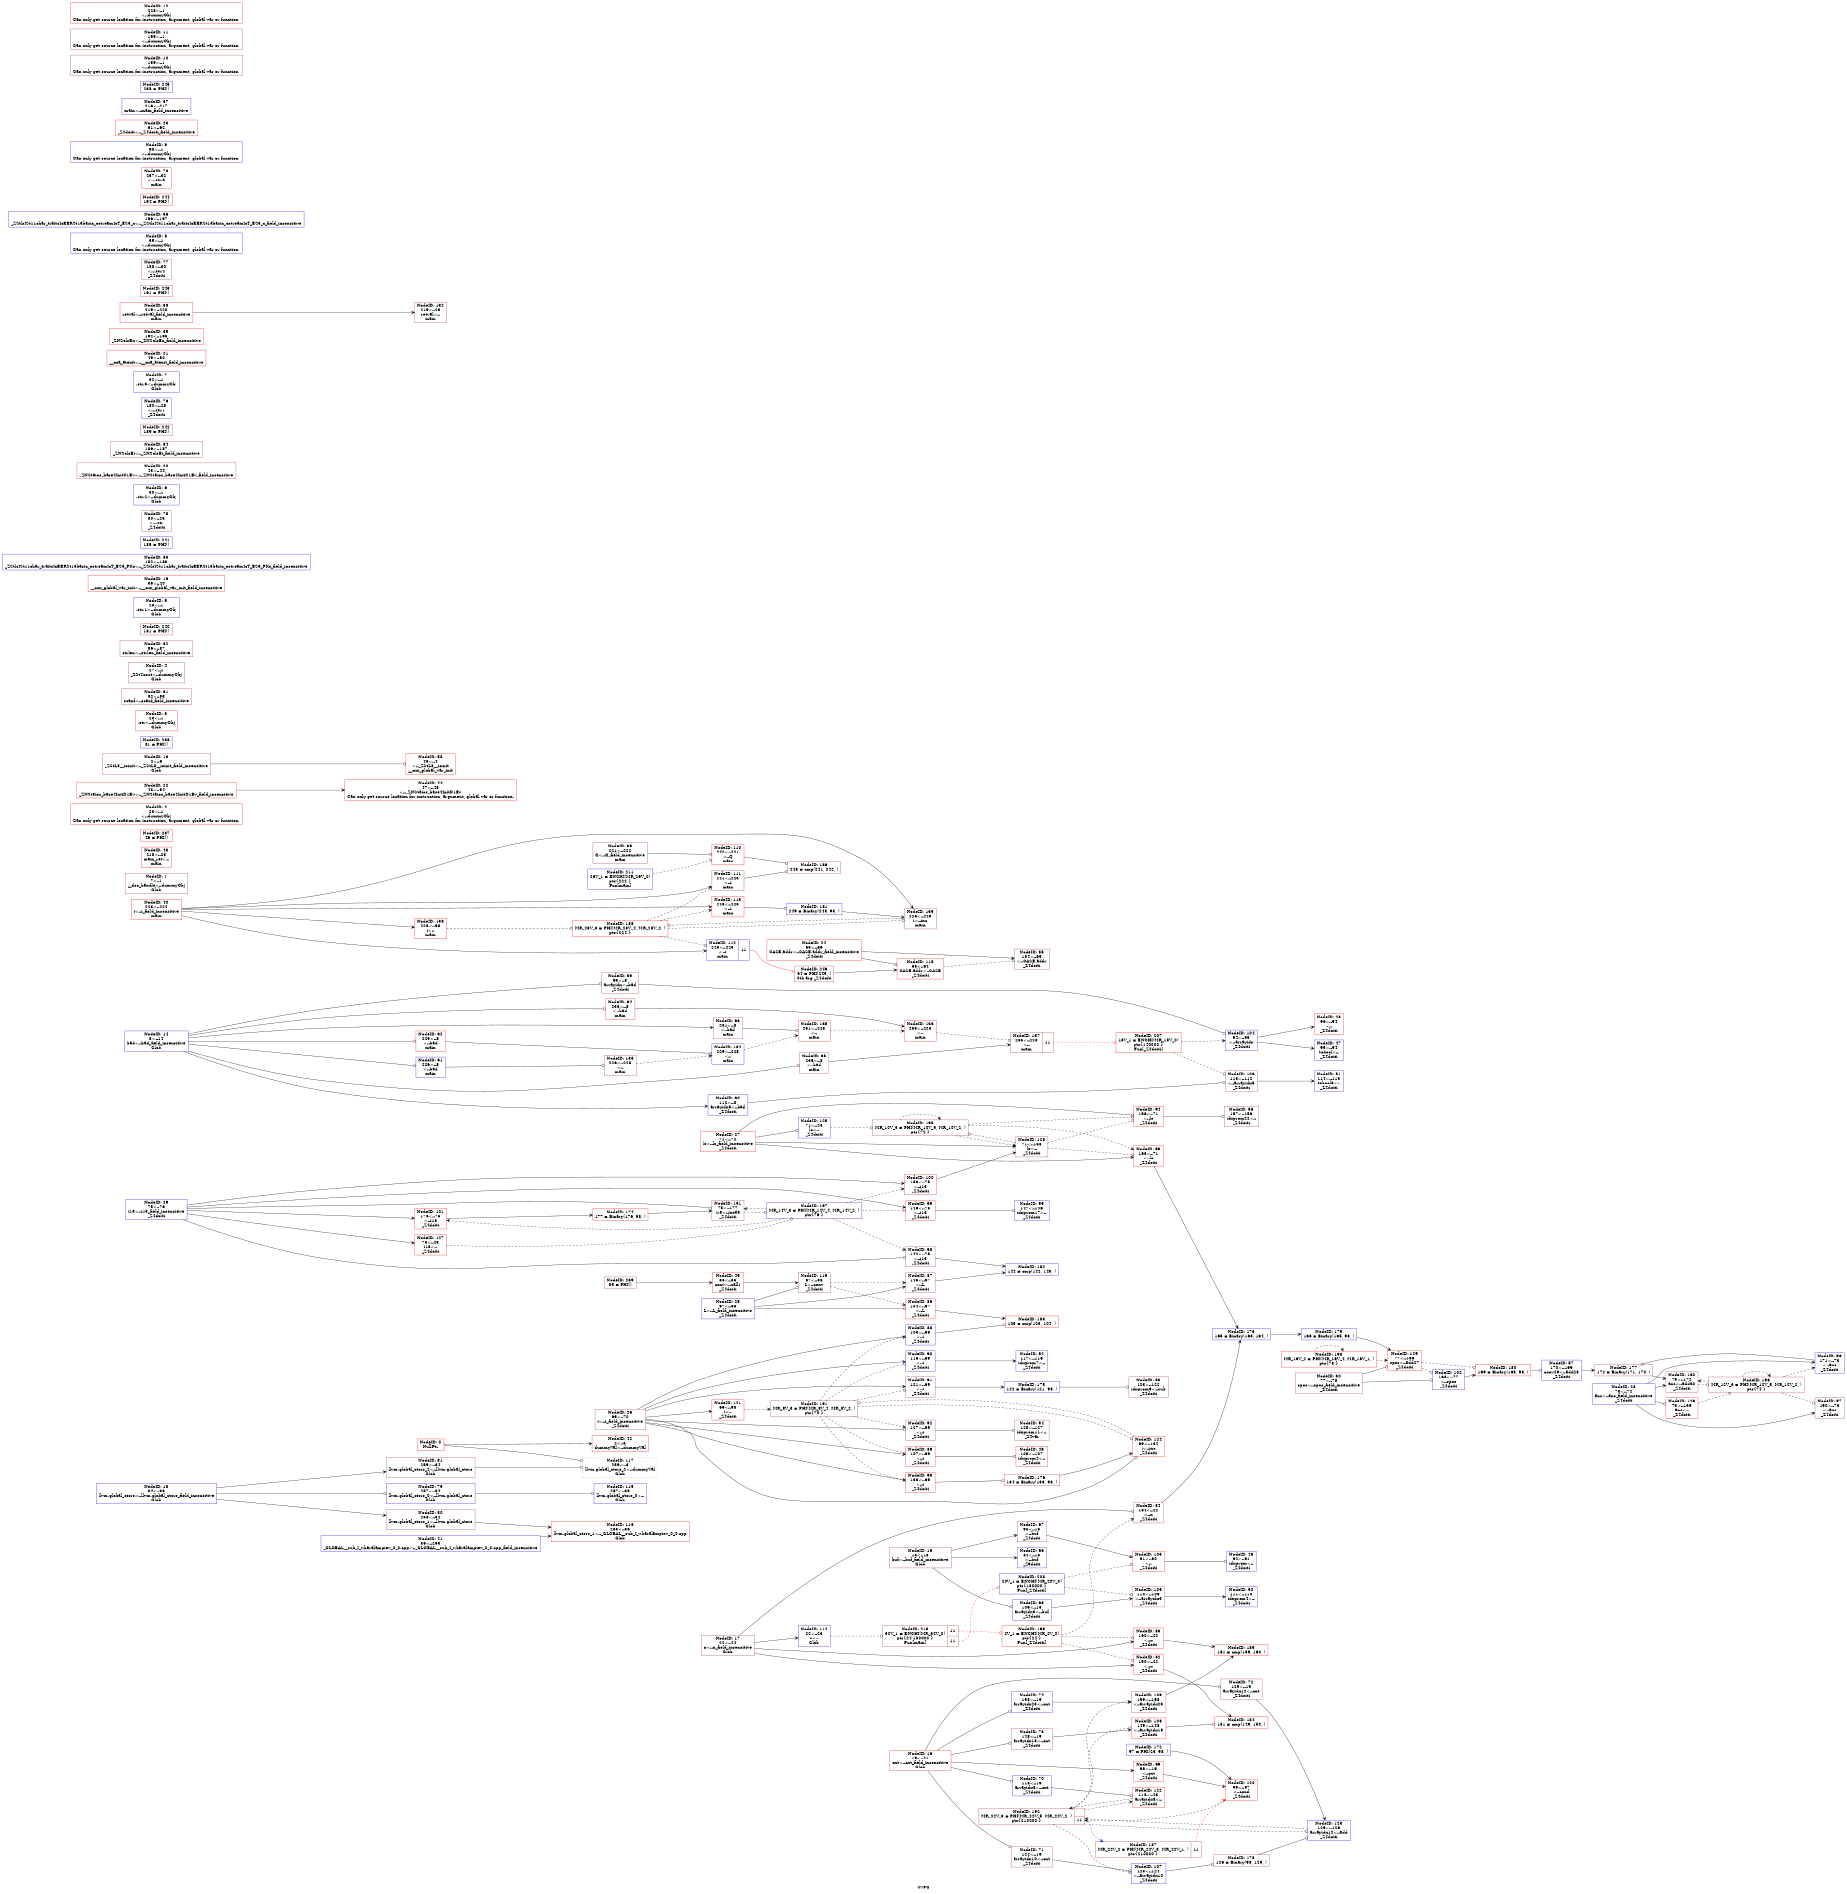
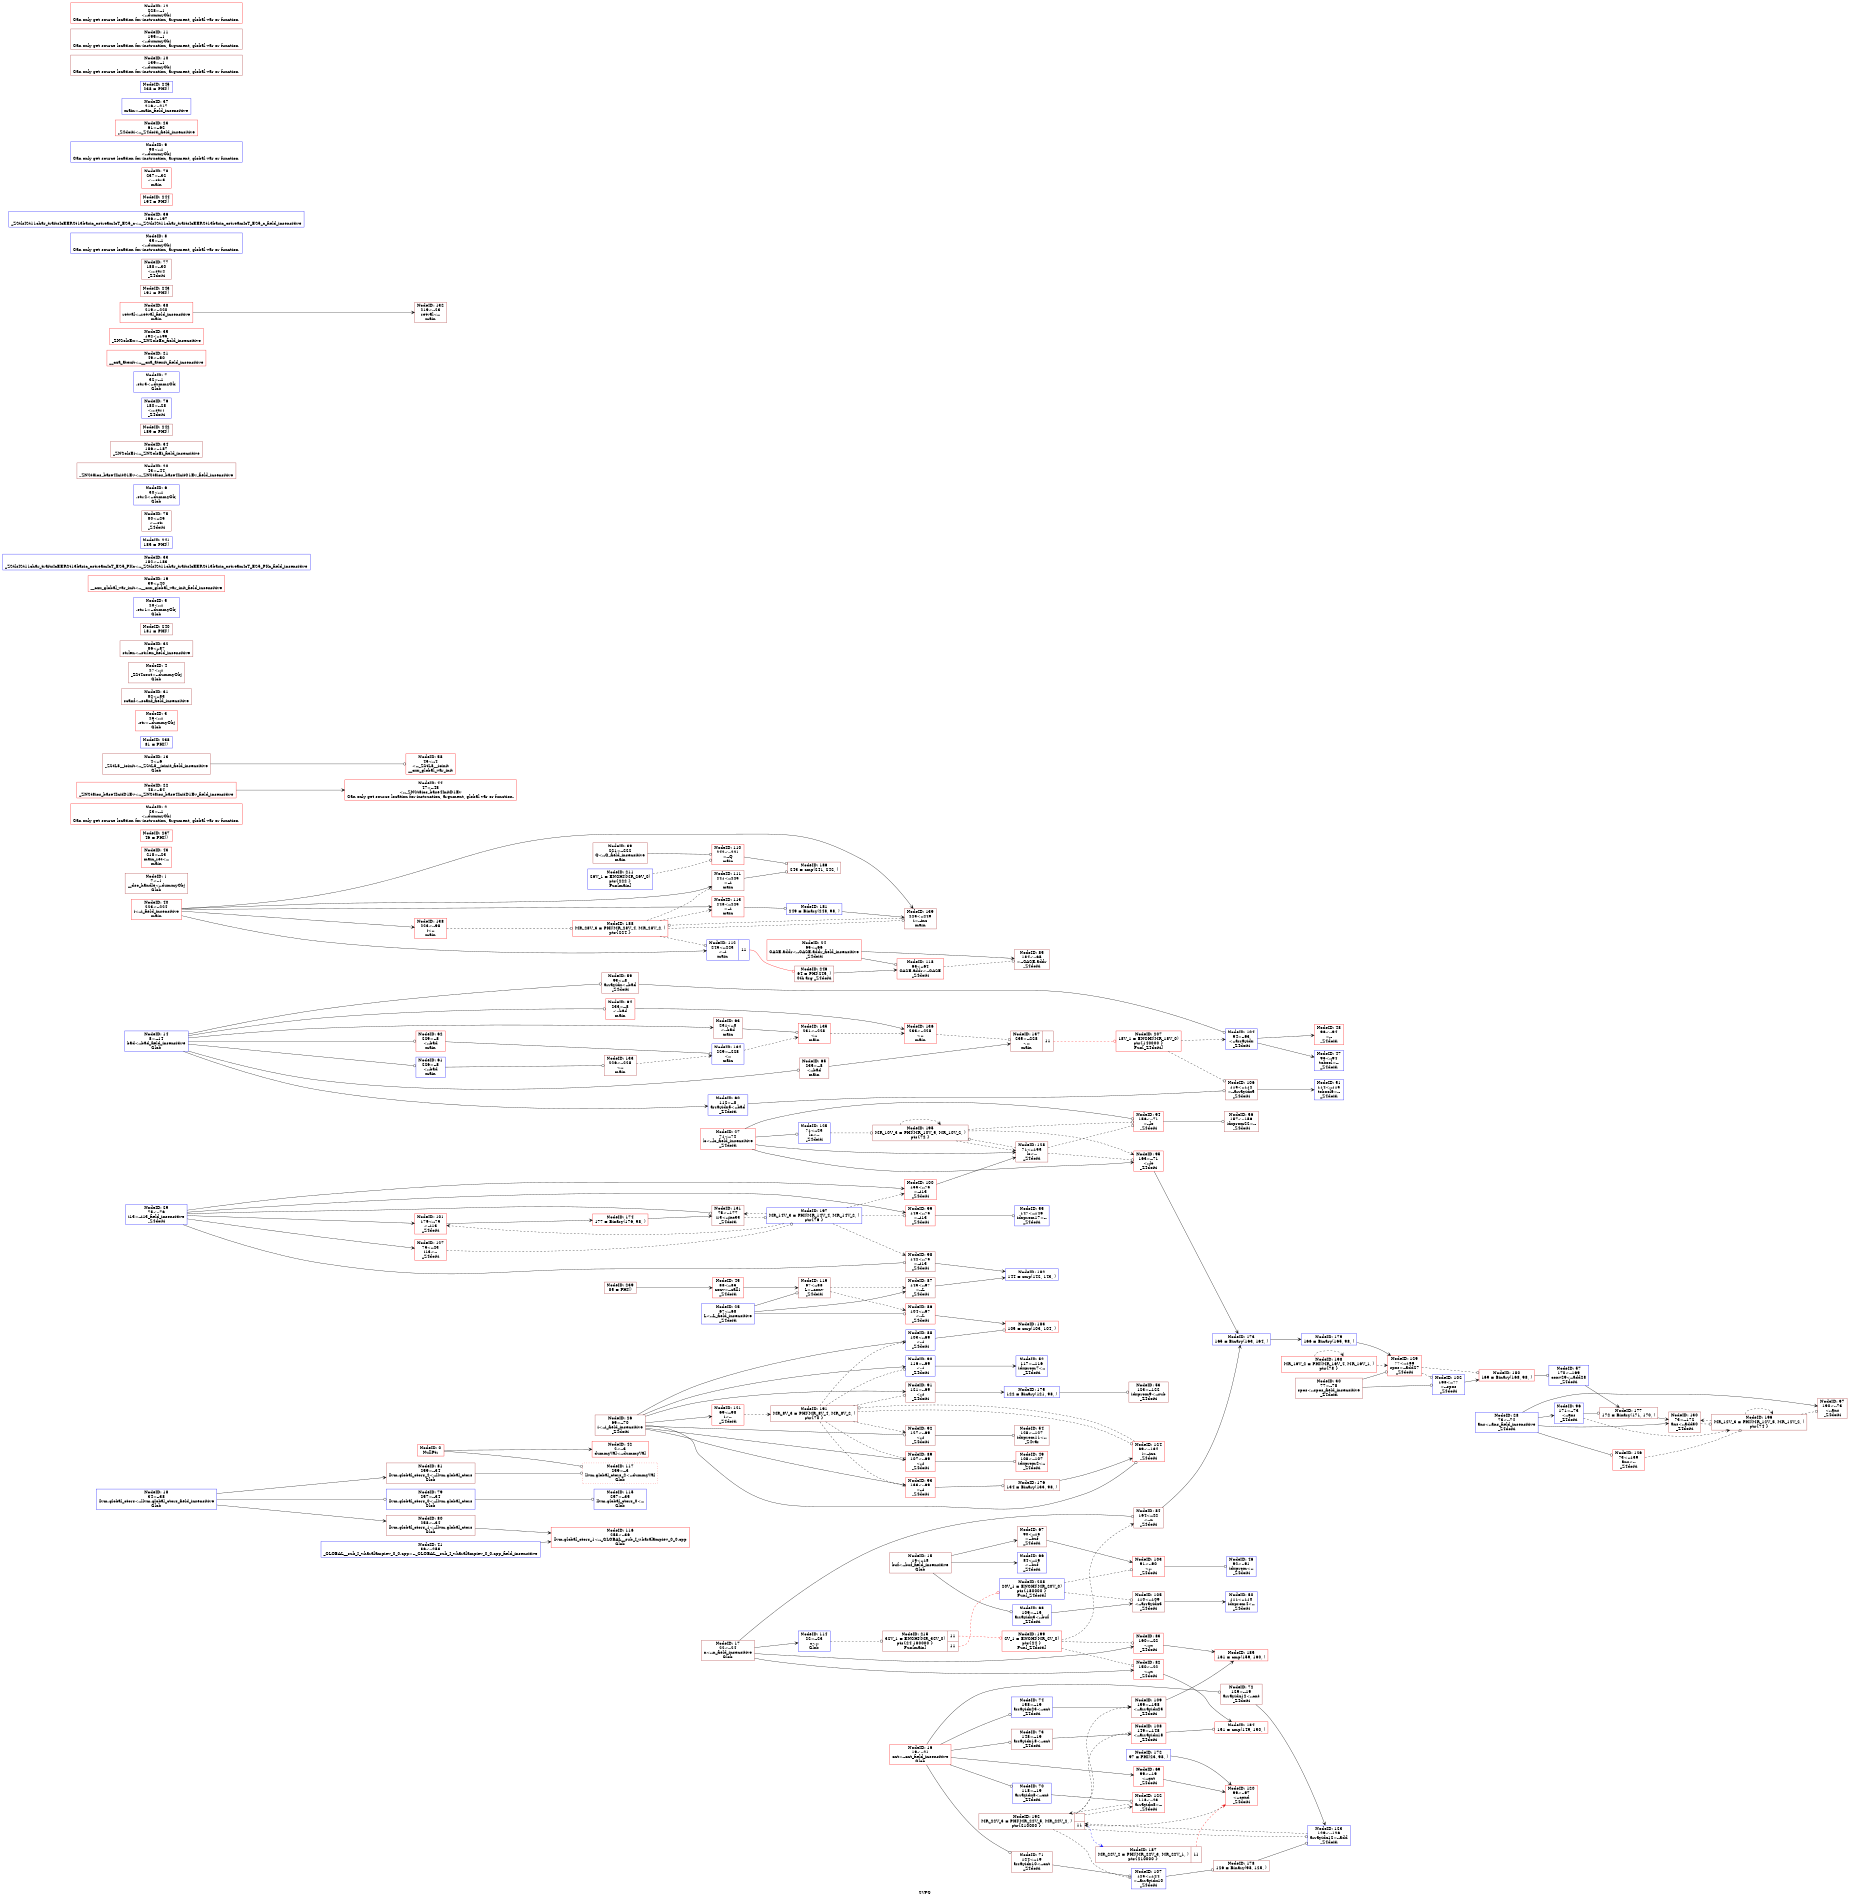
edge "NodeID: 196" -> "NodeID: 96": reversed
node "NodeID: 66": text "_Z9doiti" -> "_Z4doiti"
